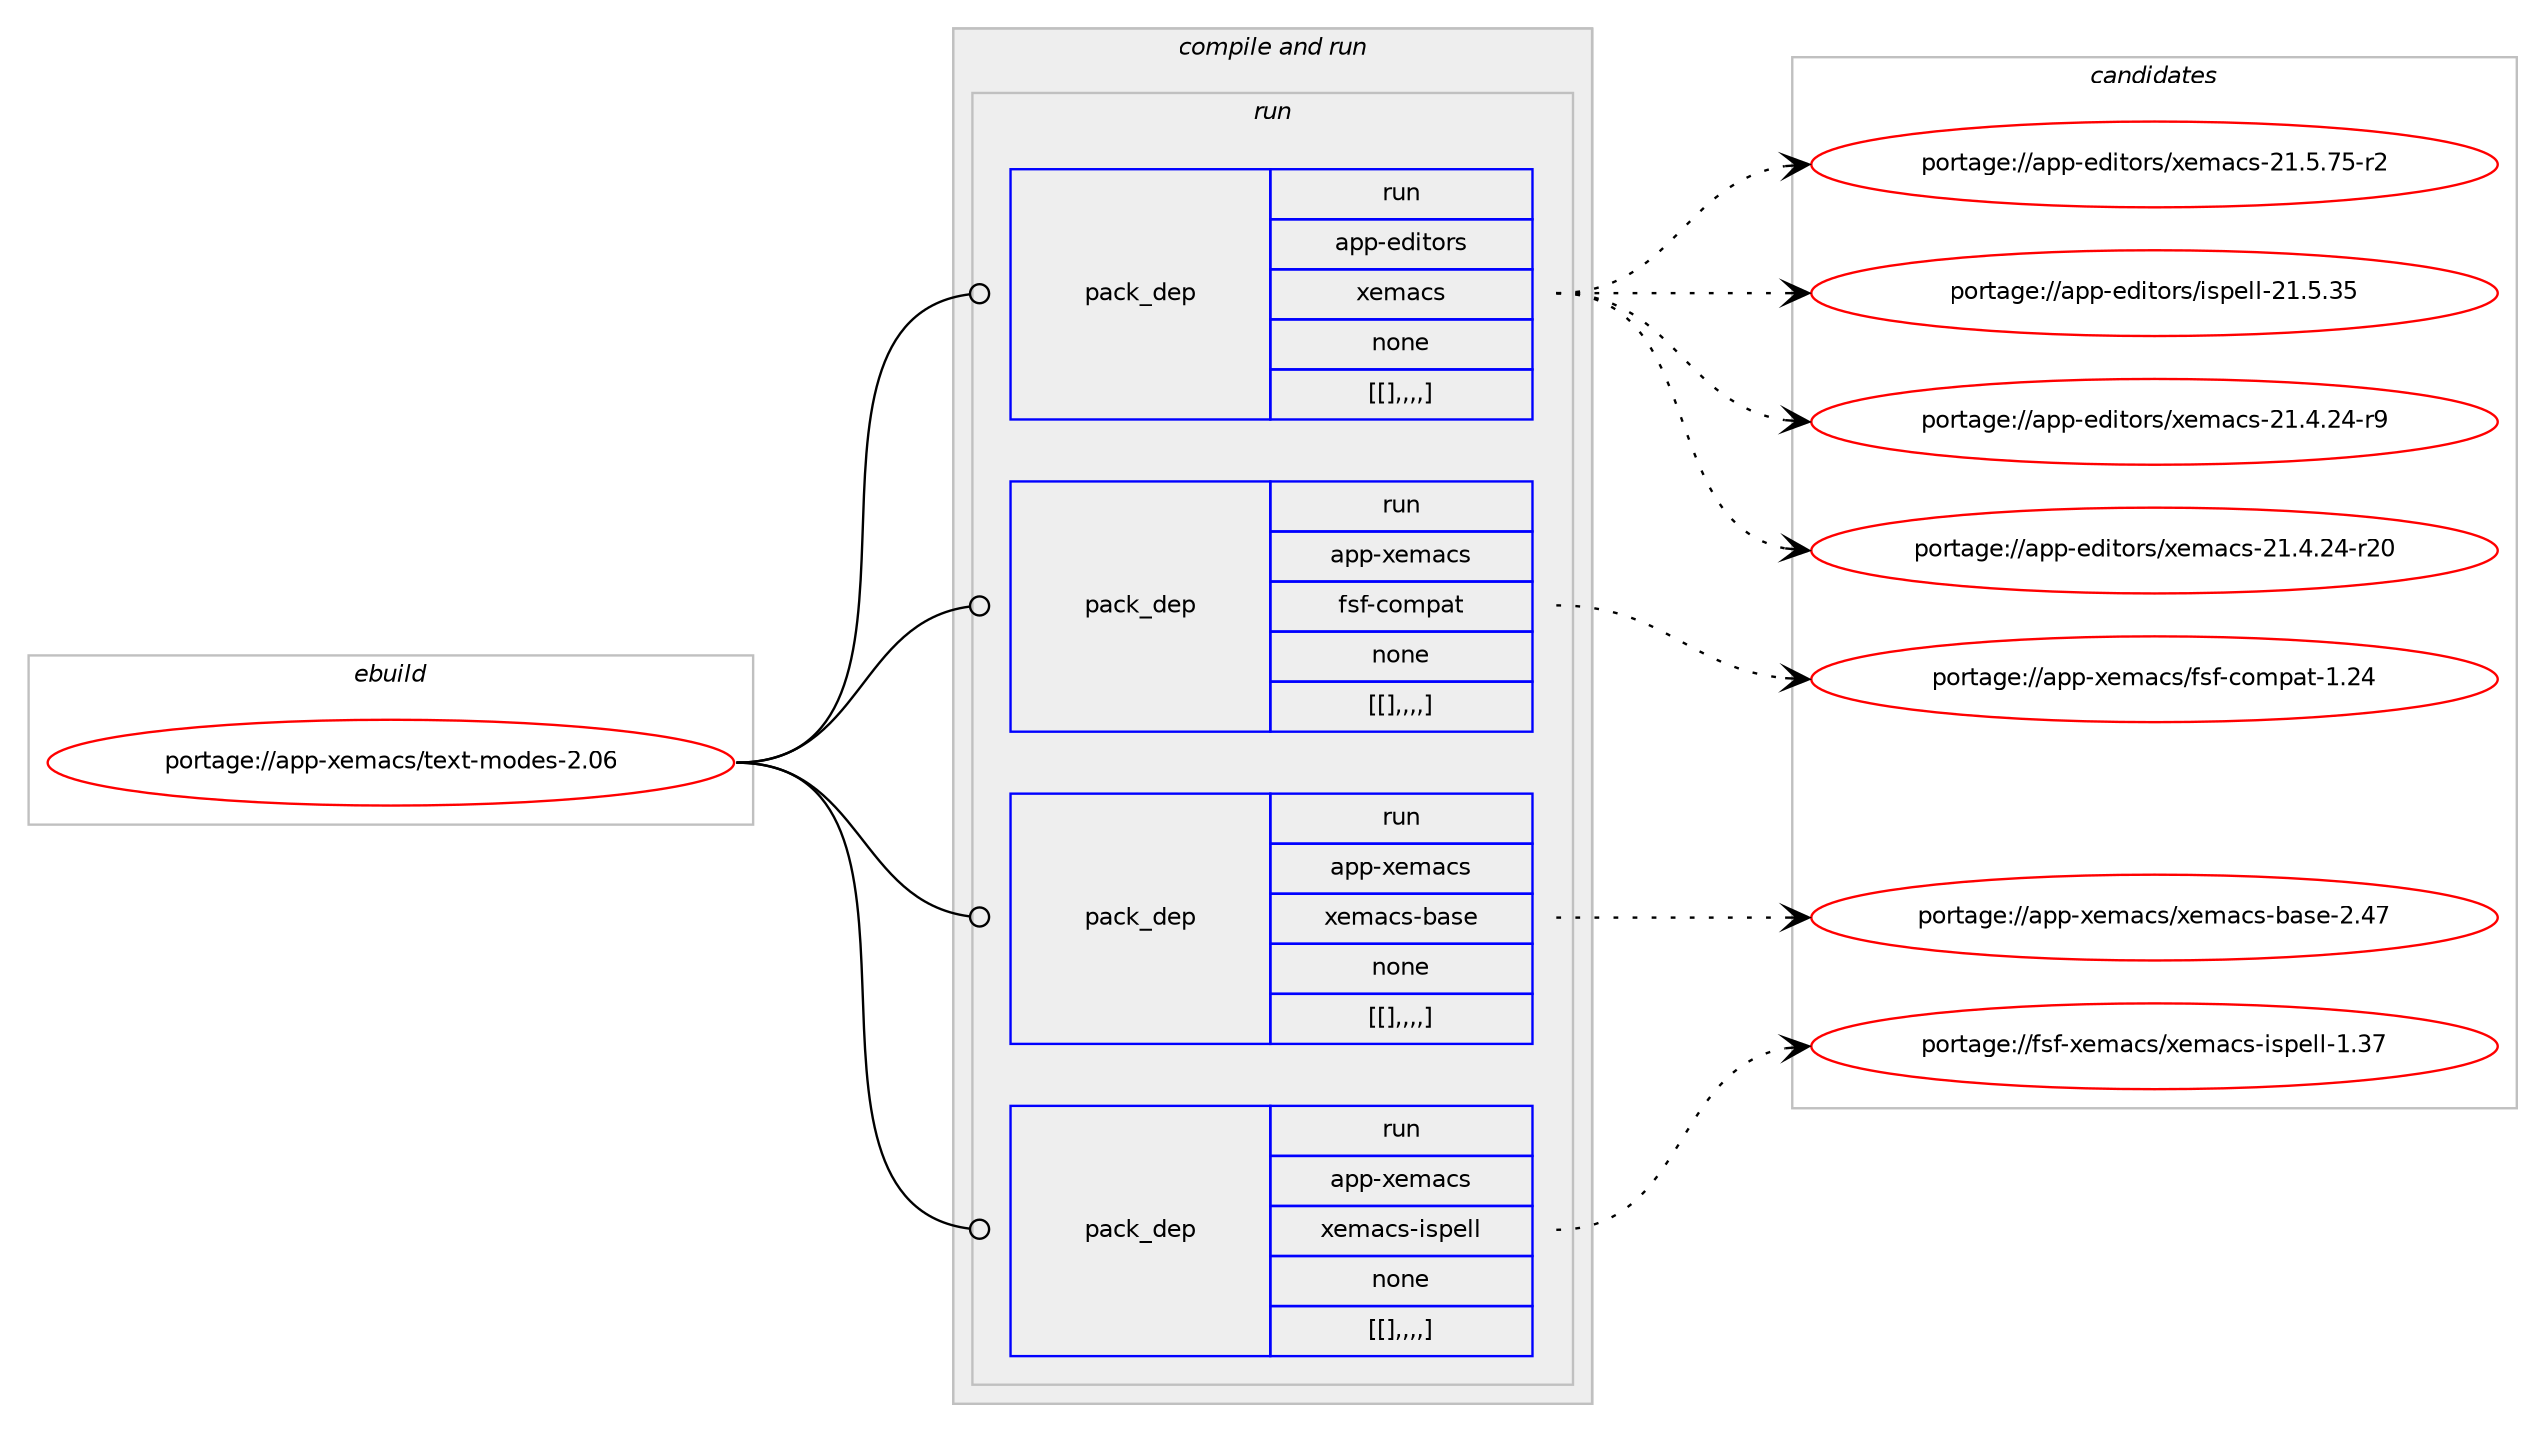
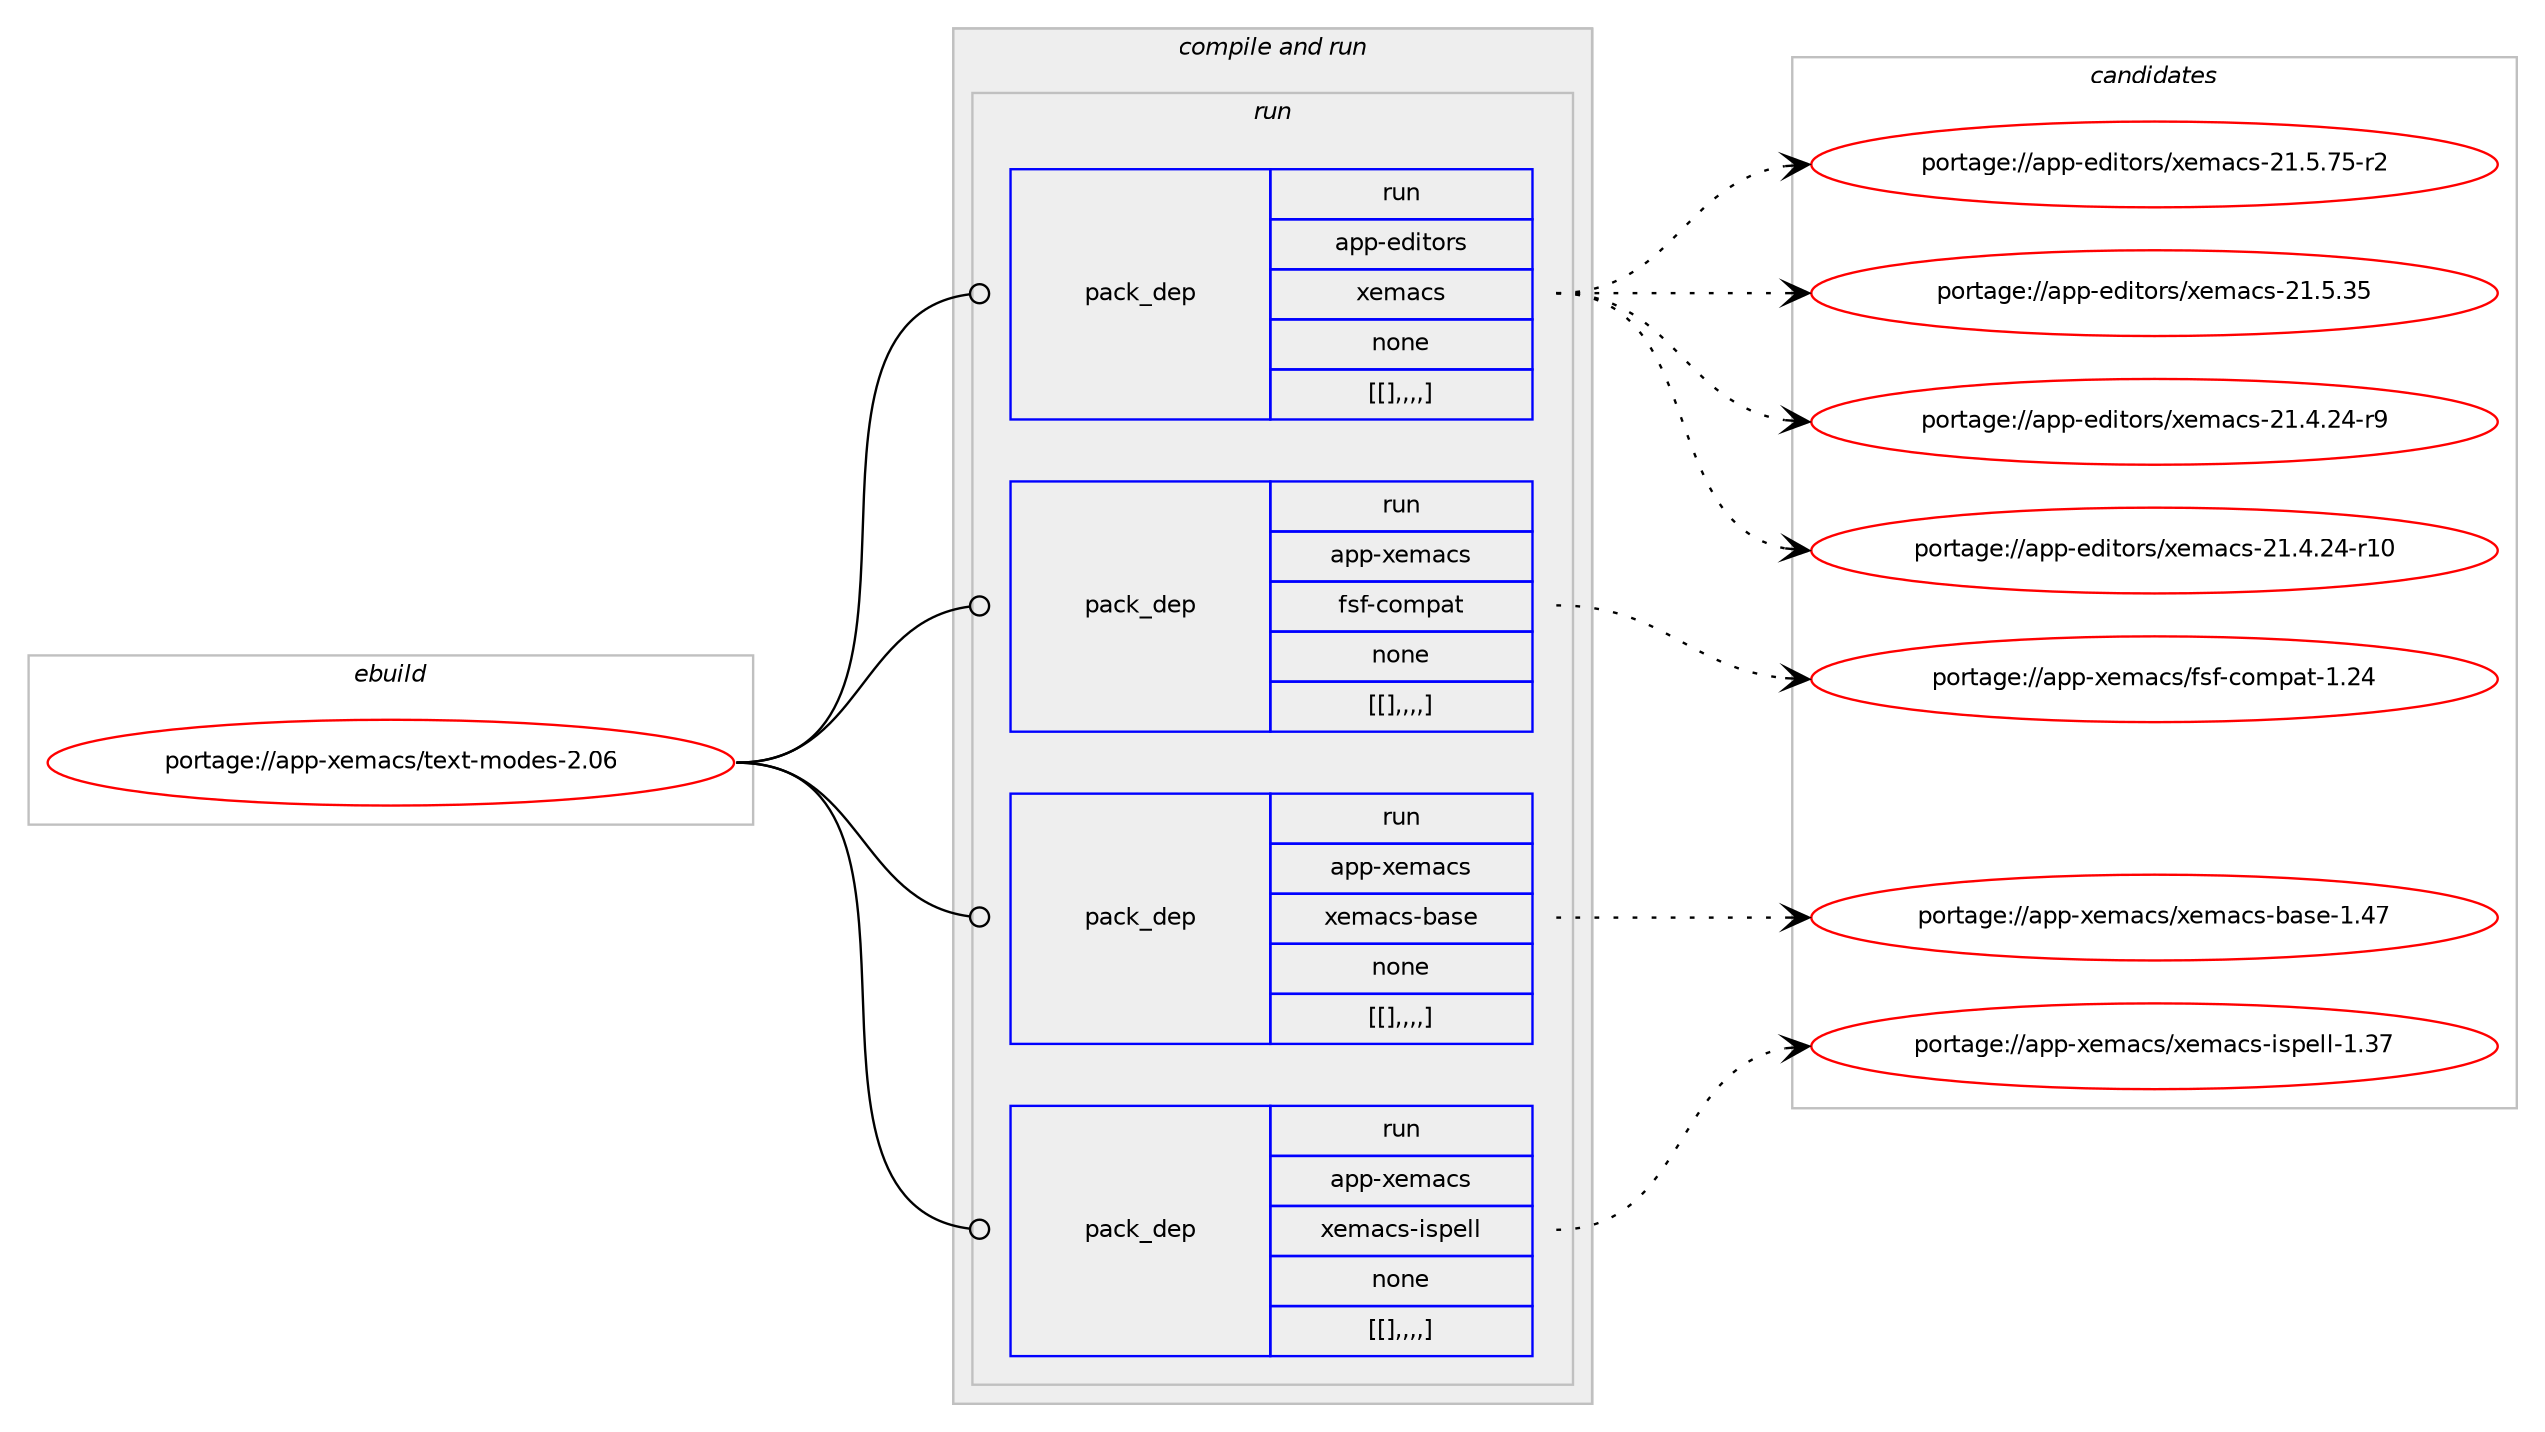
node "portage://app-editors/ispell-21.5.35": label "portage://app-editors/ispell-21.5.35" -> "portage://app-editors/xemacs-21.5.35"
node "portage://app-editors/xemacs-21.4.24-r20": label "portage://app-editors/xemacs-21.4.24-r20" -> "portage://app-editors/xemacs-21.4.24-r10"
node "portage://app-xemacs/xemacs-base-2.47": label "portage://app-xemacs/xemacs-base-2.47" -> "portage://app-xemacs/xemacs-base-1.47"
node "portage://fsf-xemacs/xemacs-ispell-1.37": label "portage://fsf-xemacs/xemacs-ispell-1.37" -> "portage://app-xemacs/xemacs-ispell-1.37"
